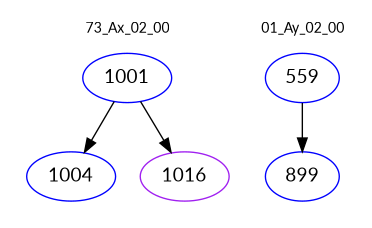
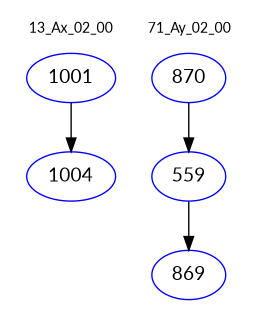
cluster "73_Ax_02_00": label "73_Ax_02_00" -> "13_Ax_02_00"
cluster "01_Ay_02_00": label "01_Ay_02_00" -> "71_Ay_02_00"
node "870": added
node "1016": removed
node "899": label "899" -> "869"
